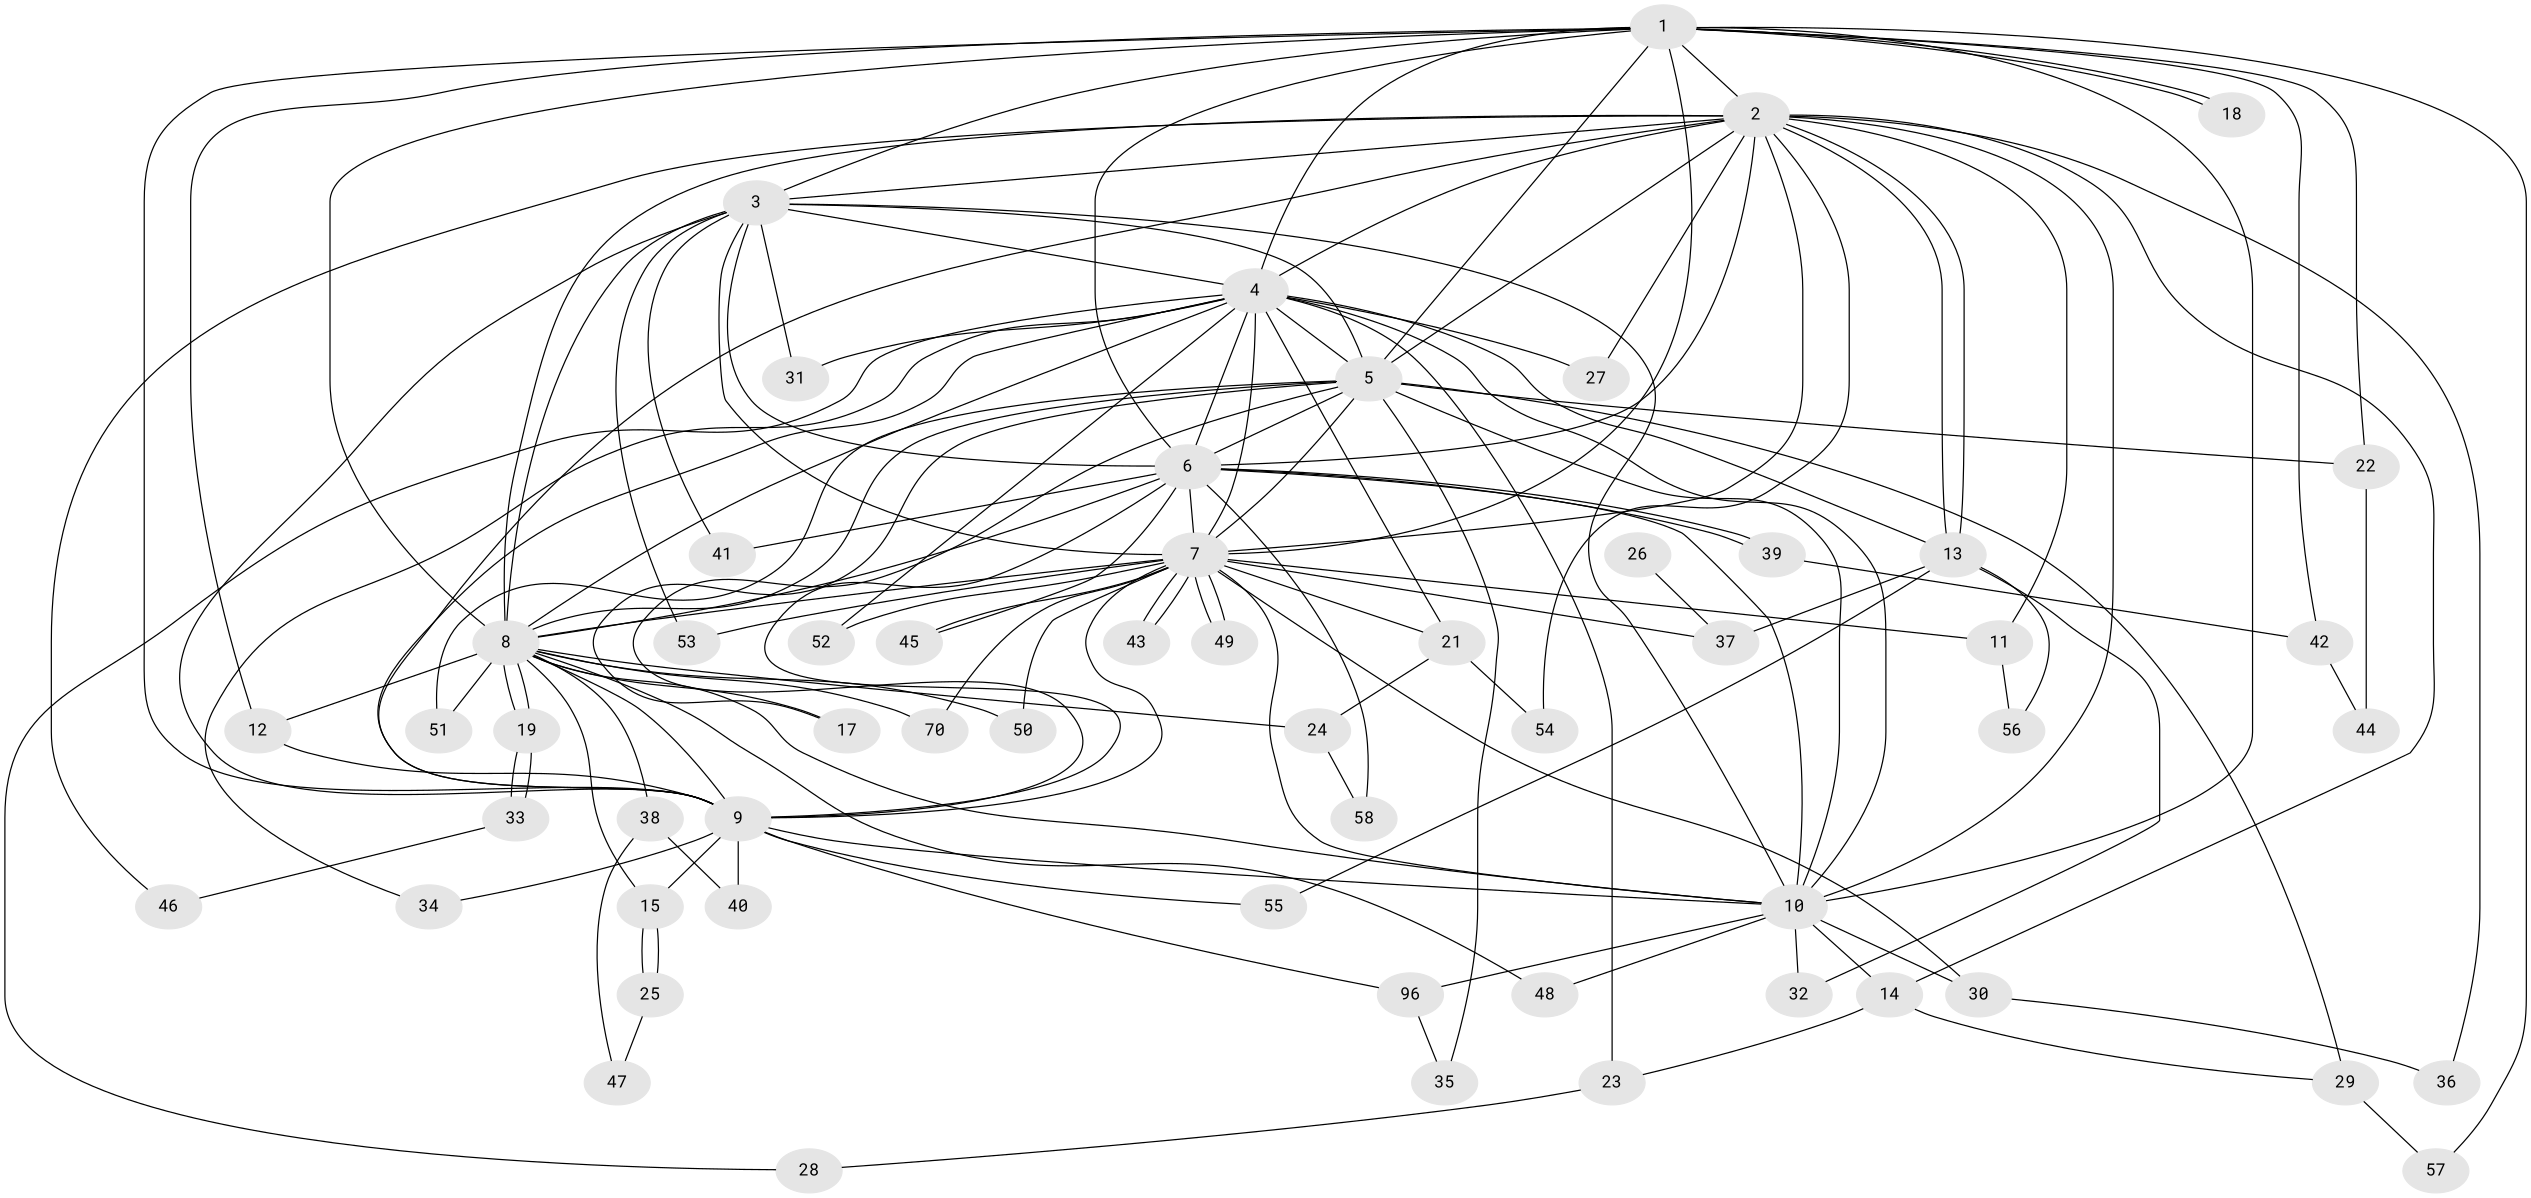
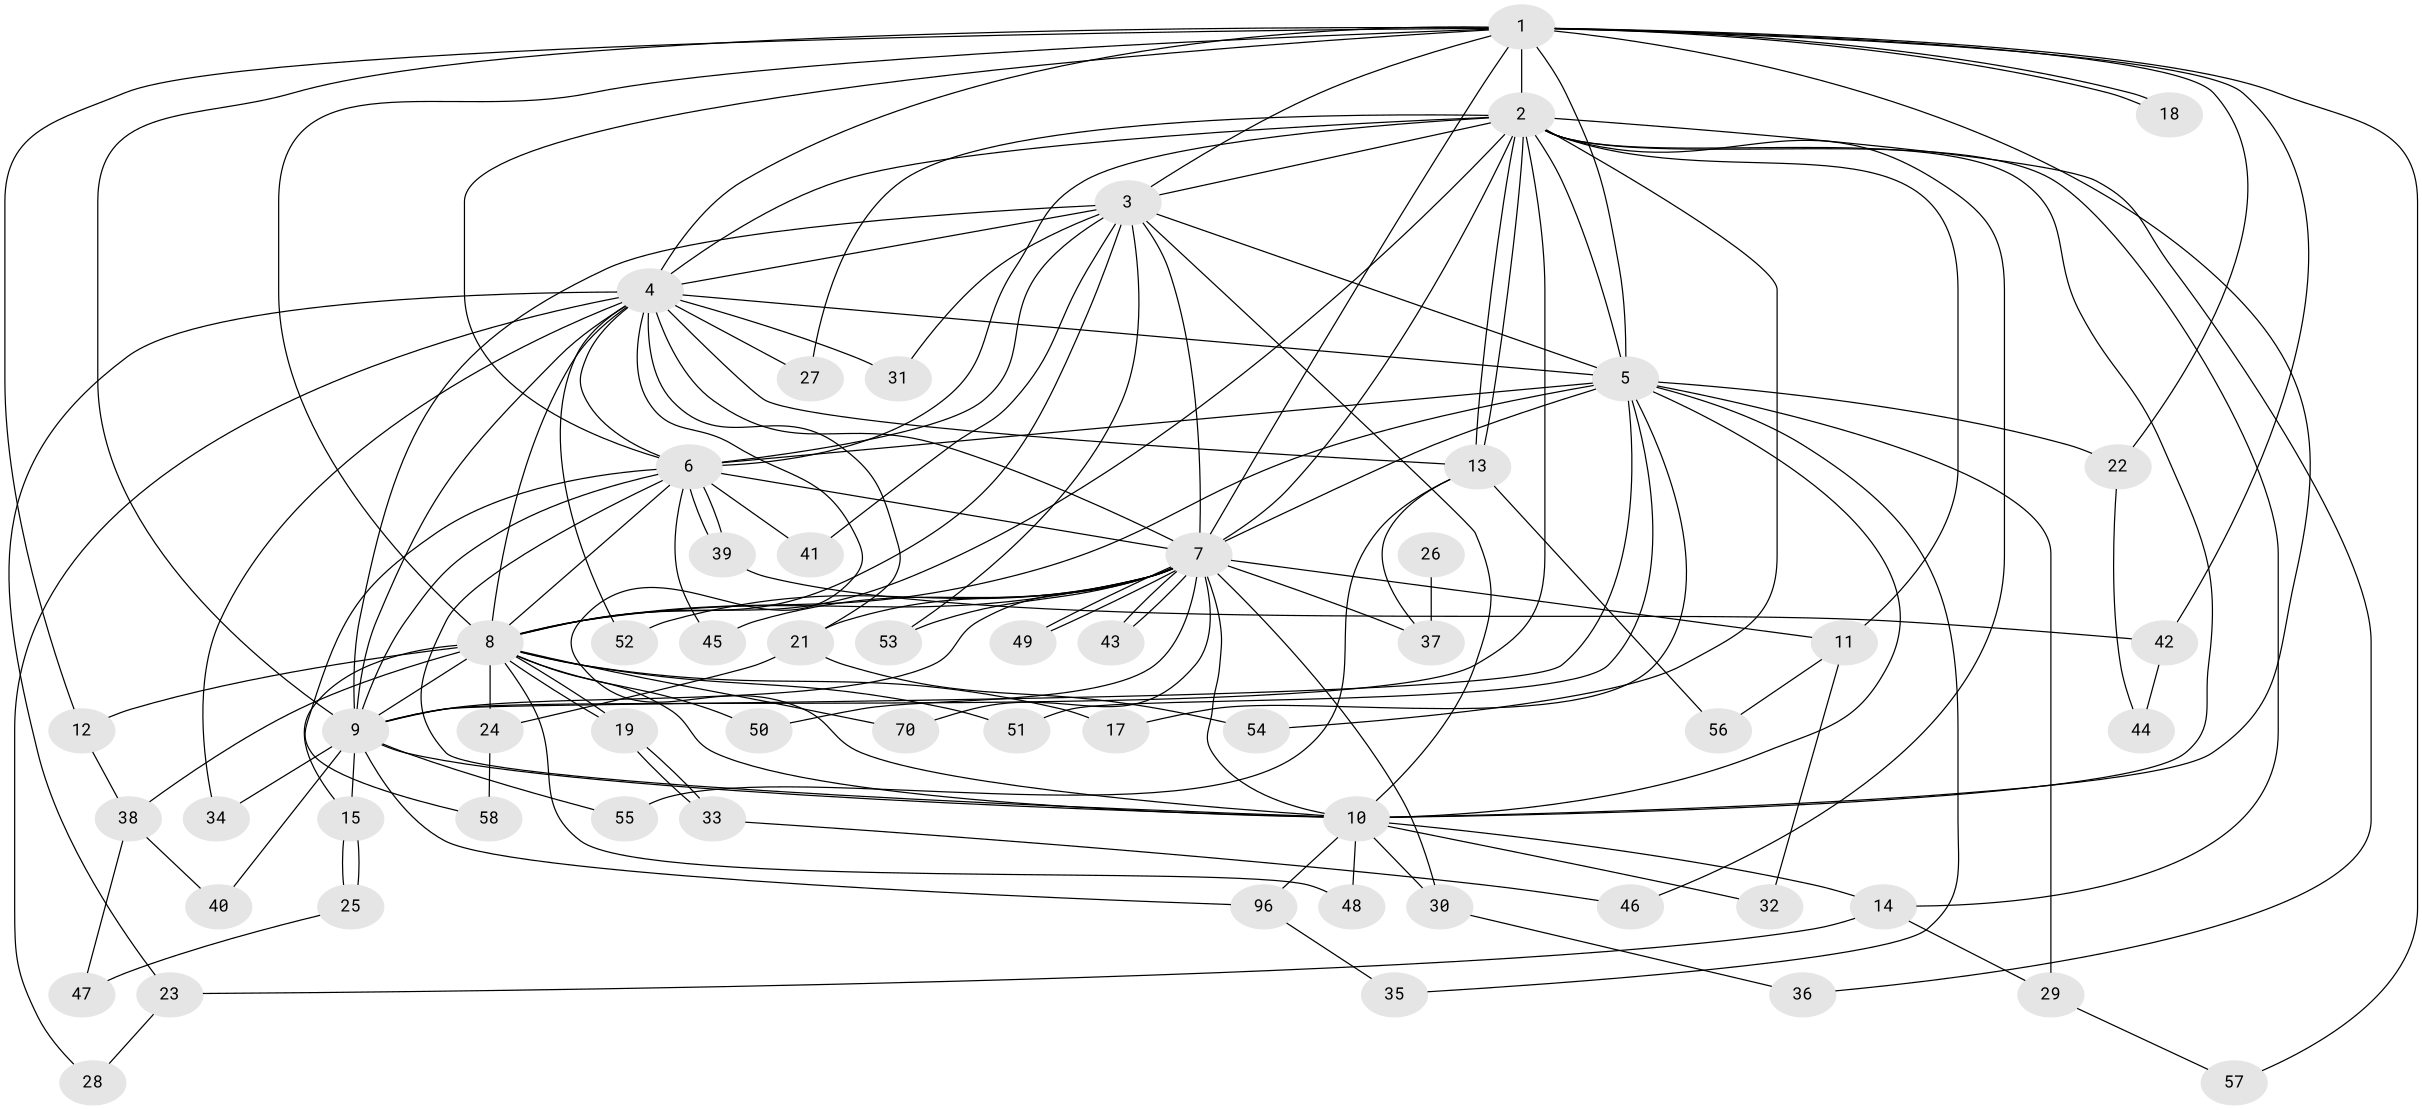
edge "12" -- "9": now "12" -- "38"
edge "13" -- "32": now "11" -- "32"
